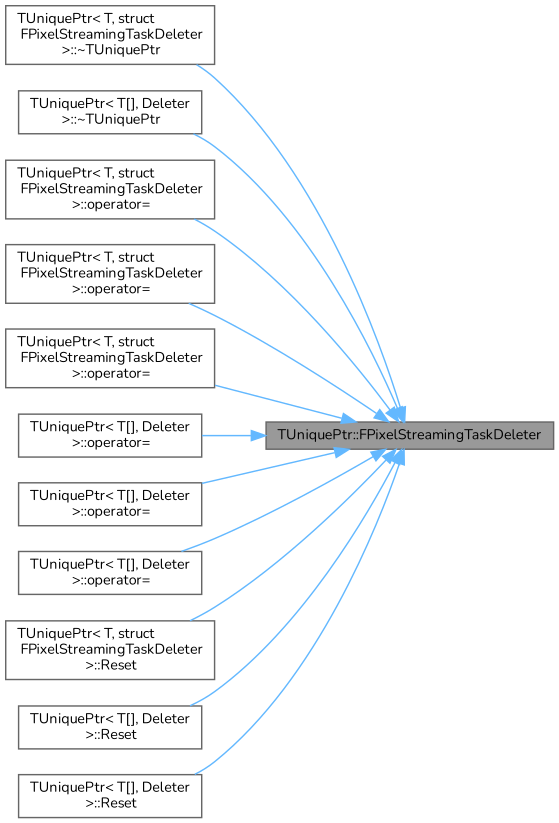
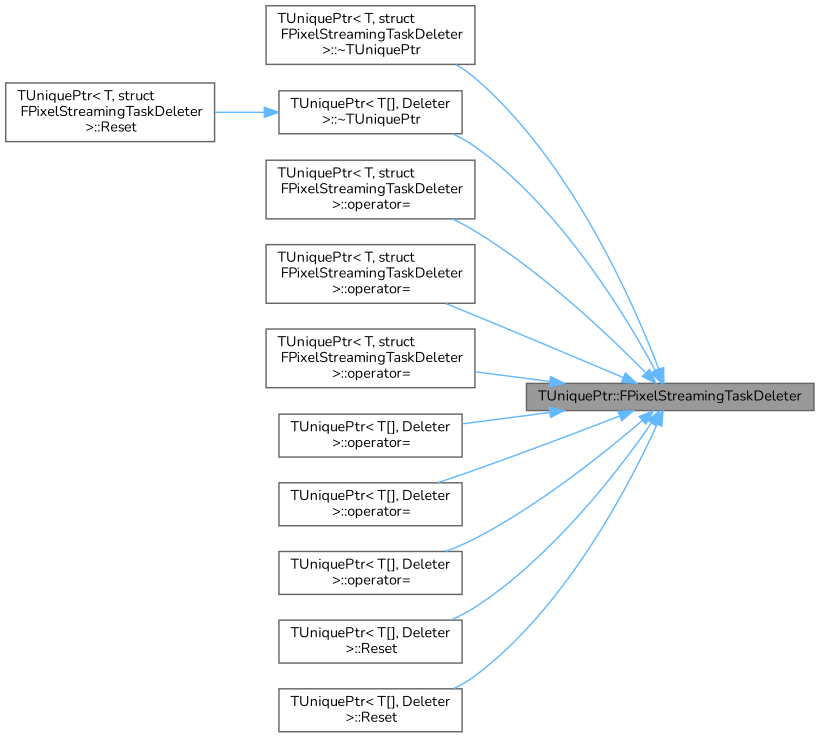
edge "TUniquePtr< T, struct FPixelStreamingTaskDeleter >::Reset" -> "TUniquePtr::FPixelStreamingTaskDeleter": now "TUniquePtr< T, struct FPixelStreamingTaskDeleter >::Reset" -> "TUniquePtr< T[], Deleter >::~TUniquePtr"
